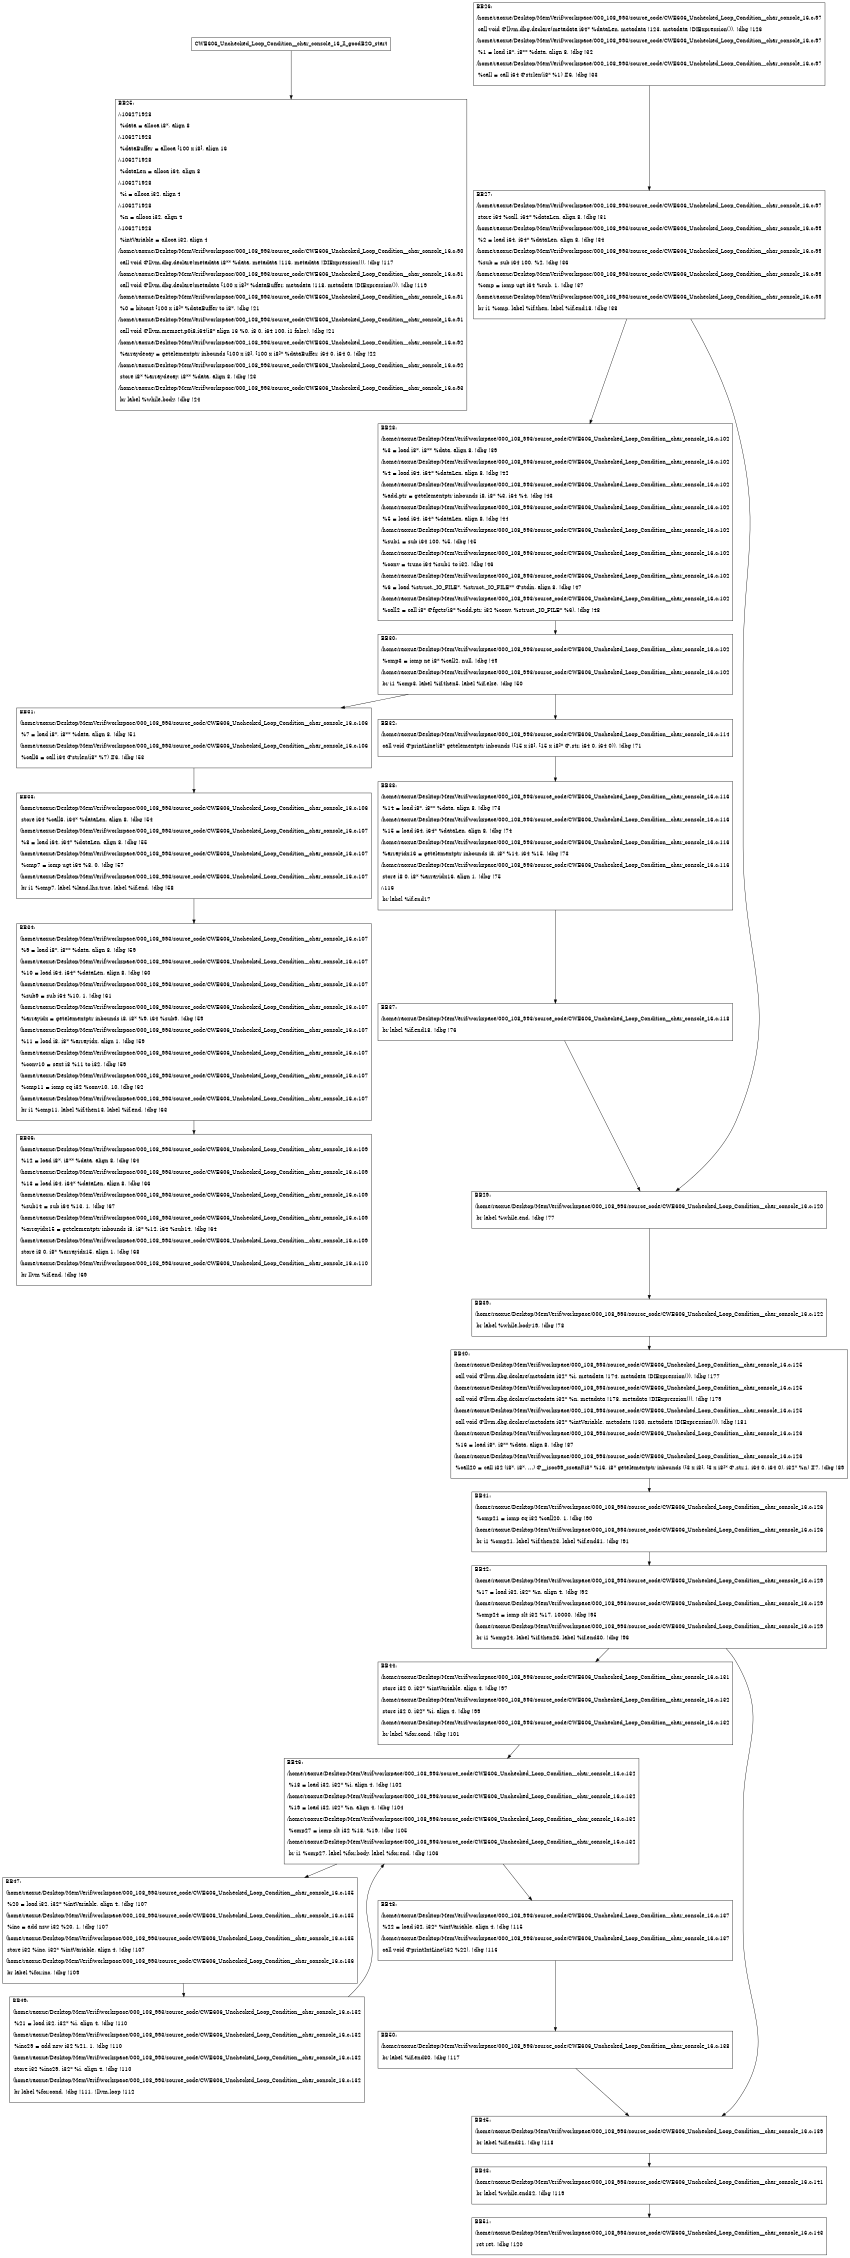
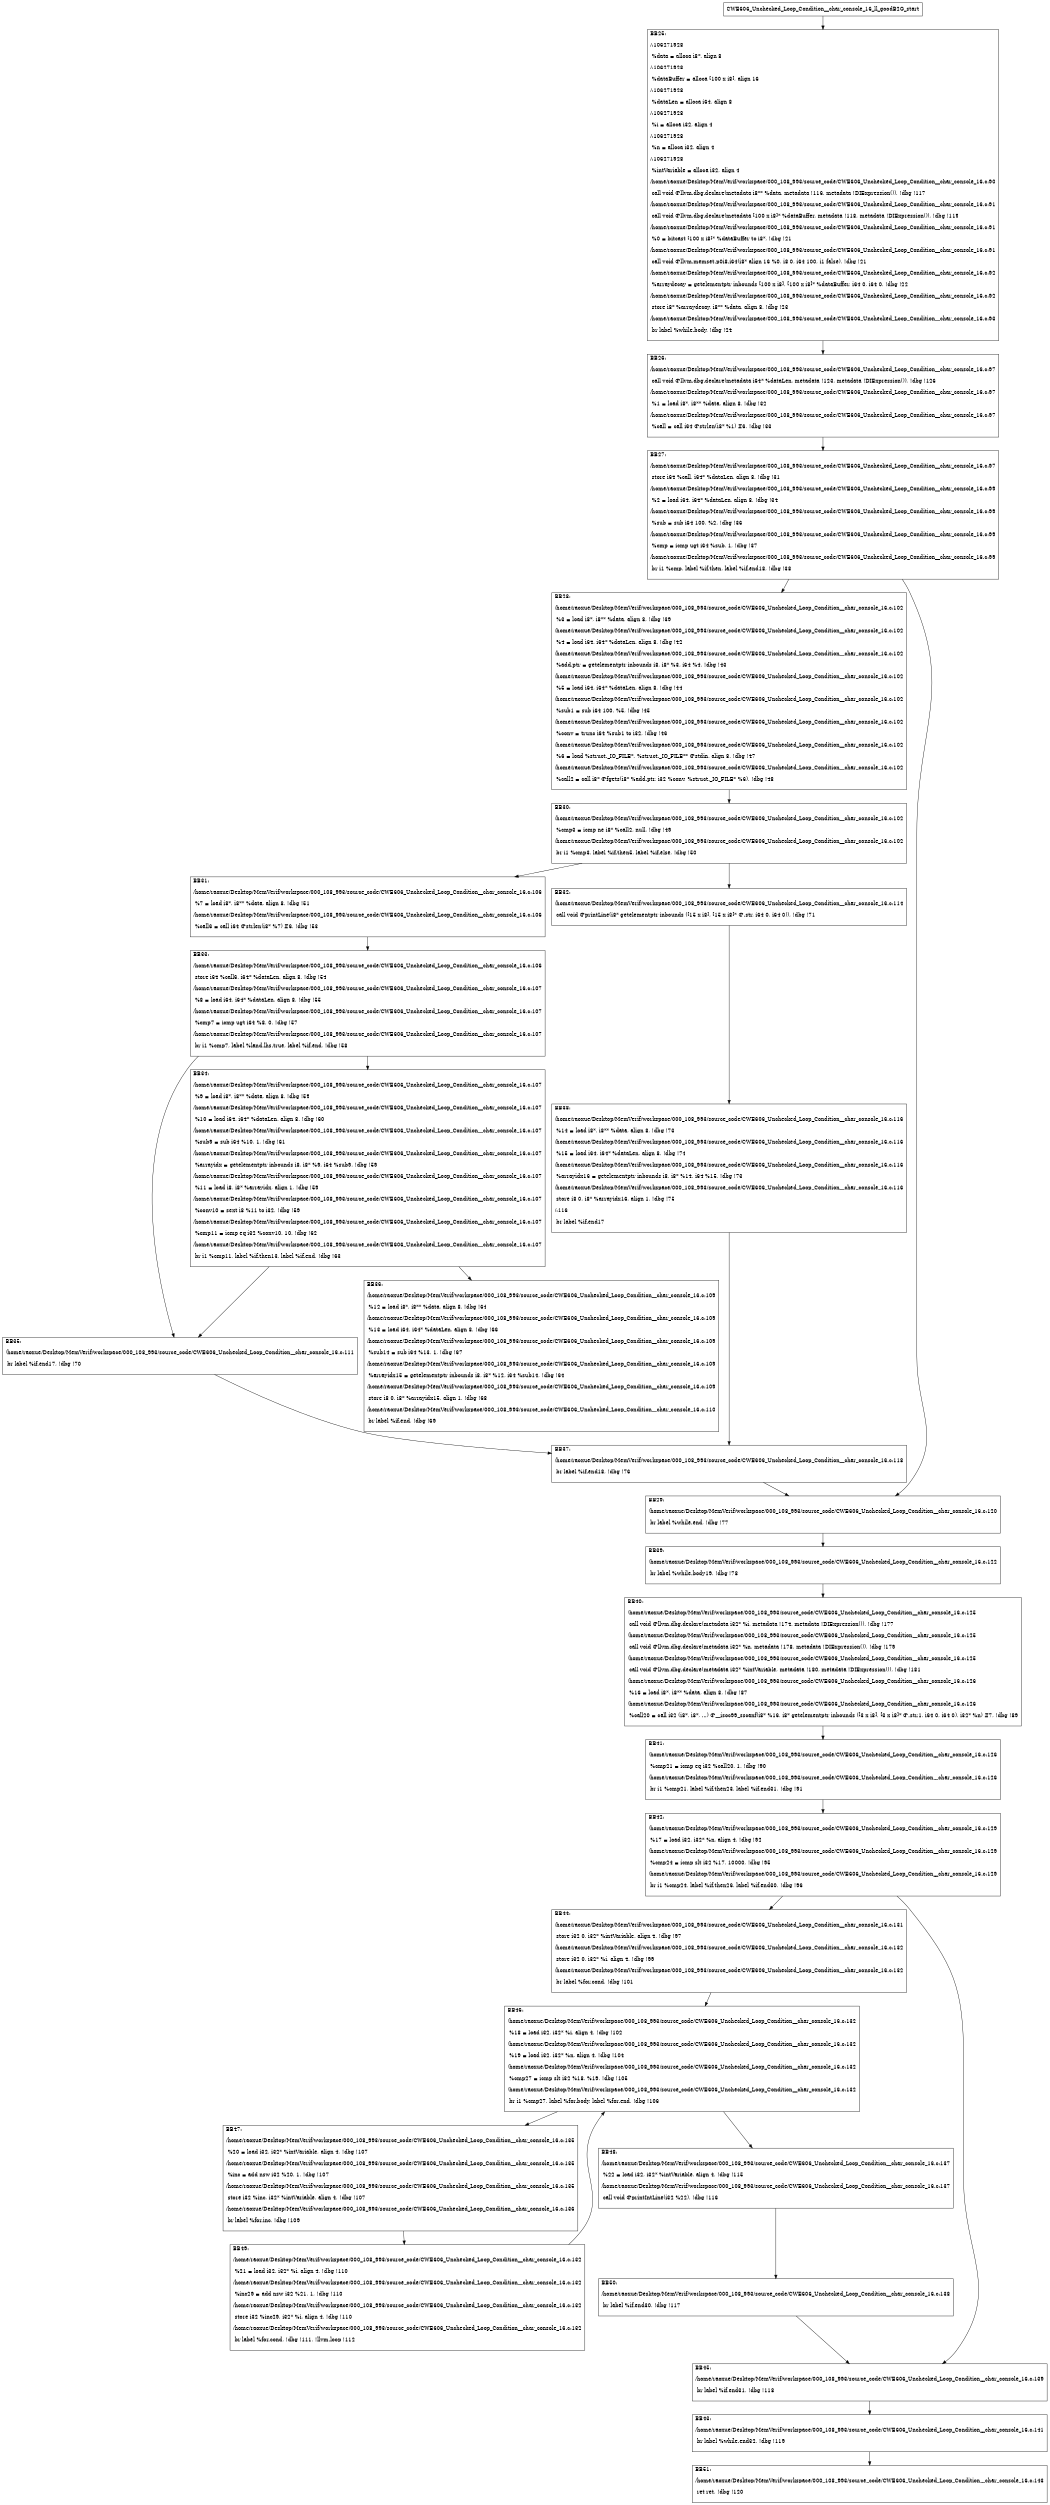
edge "BB25:" -> "BB26:": added
node "BB36:": text "br llvm %if.end, !dbg !69" -> "br label %if.end, !dbg !69"
node "BB35:": added
